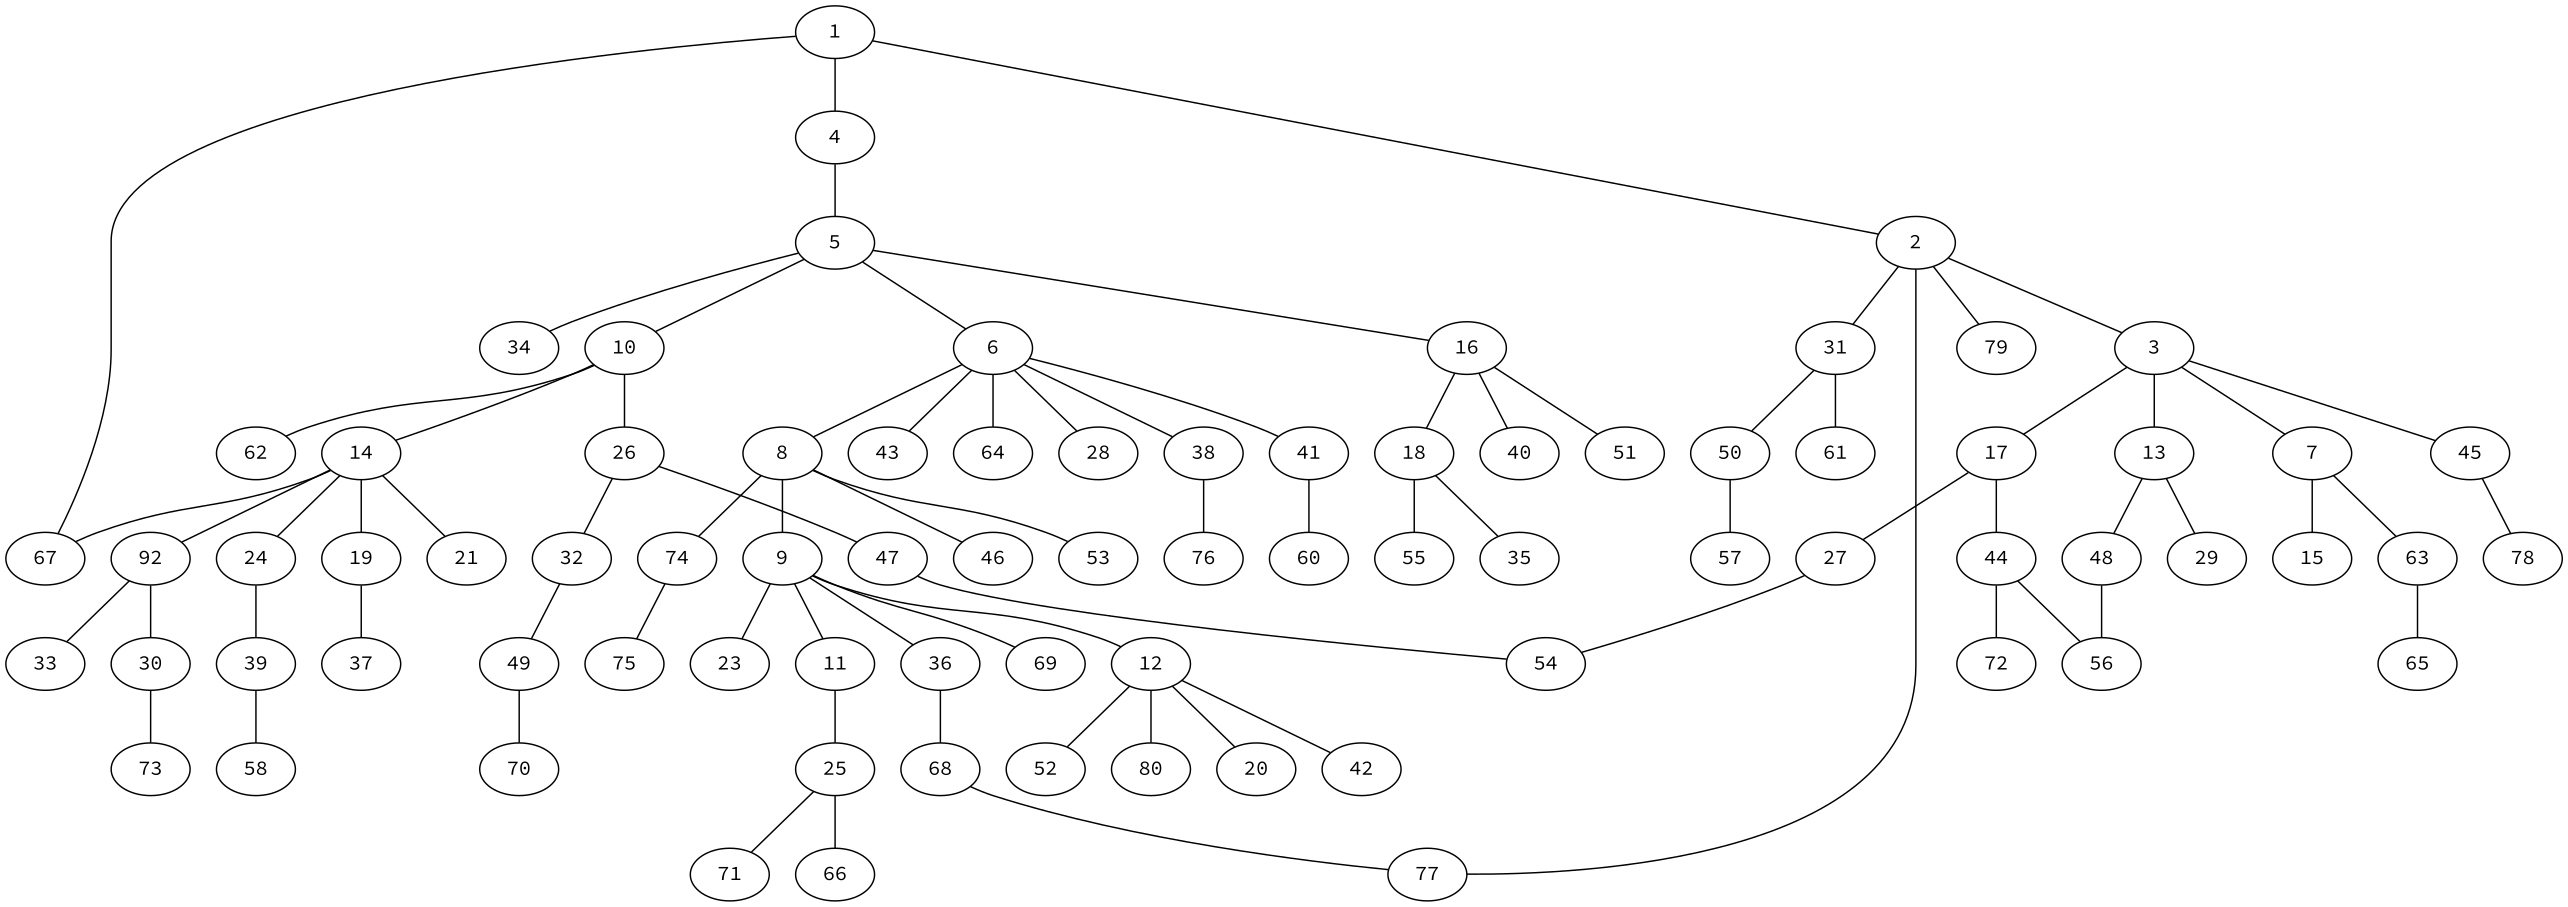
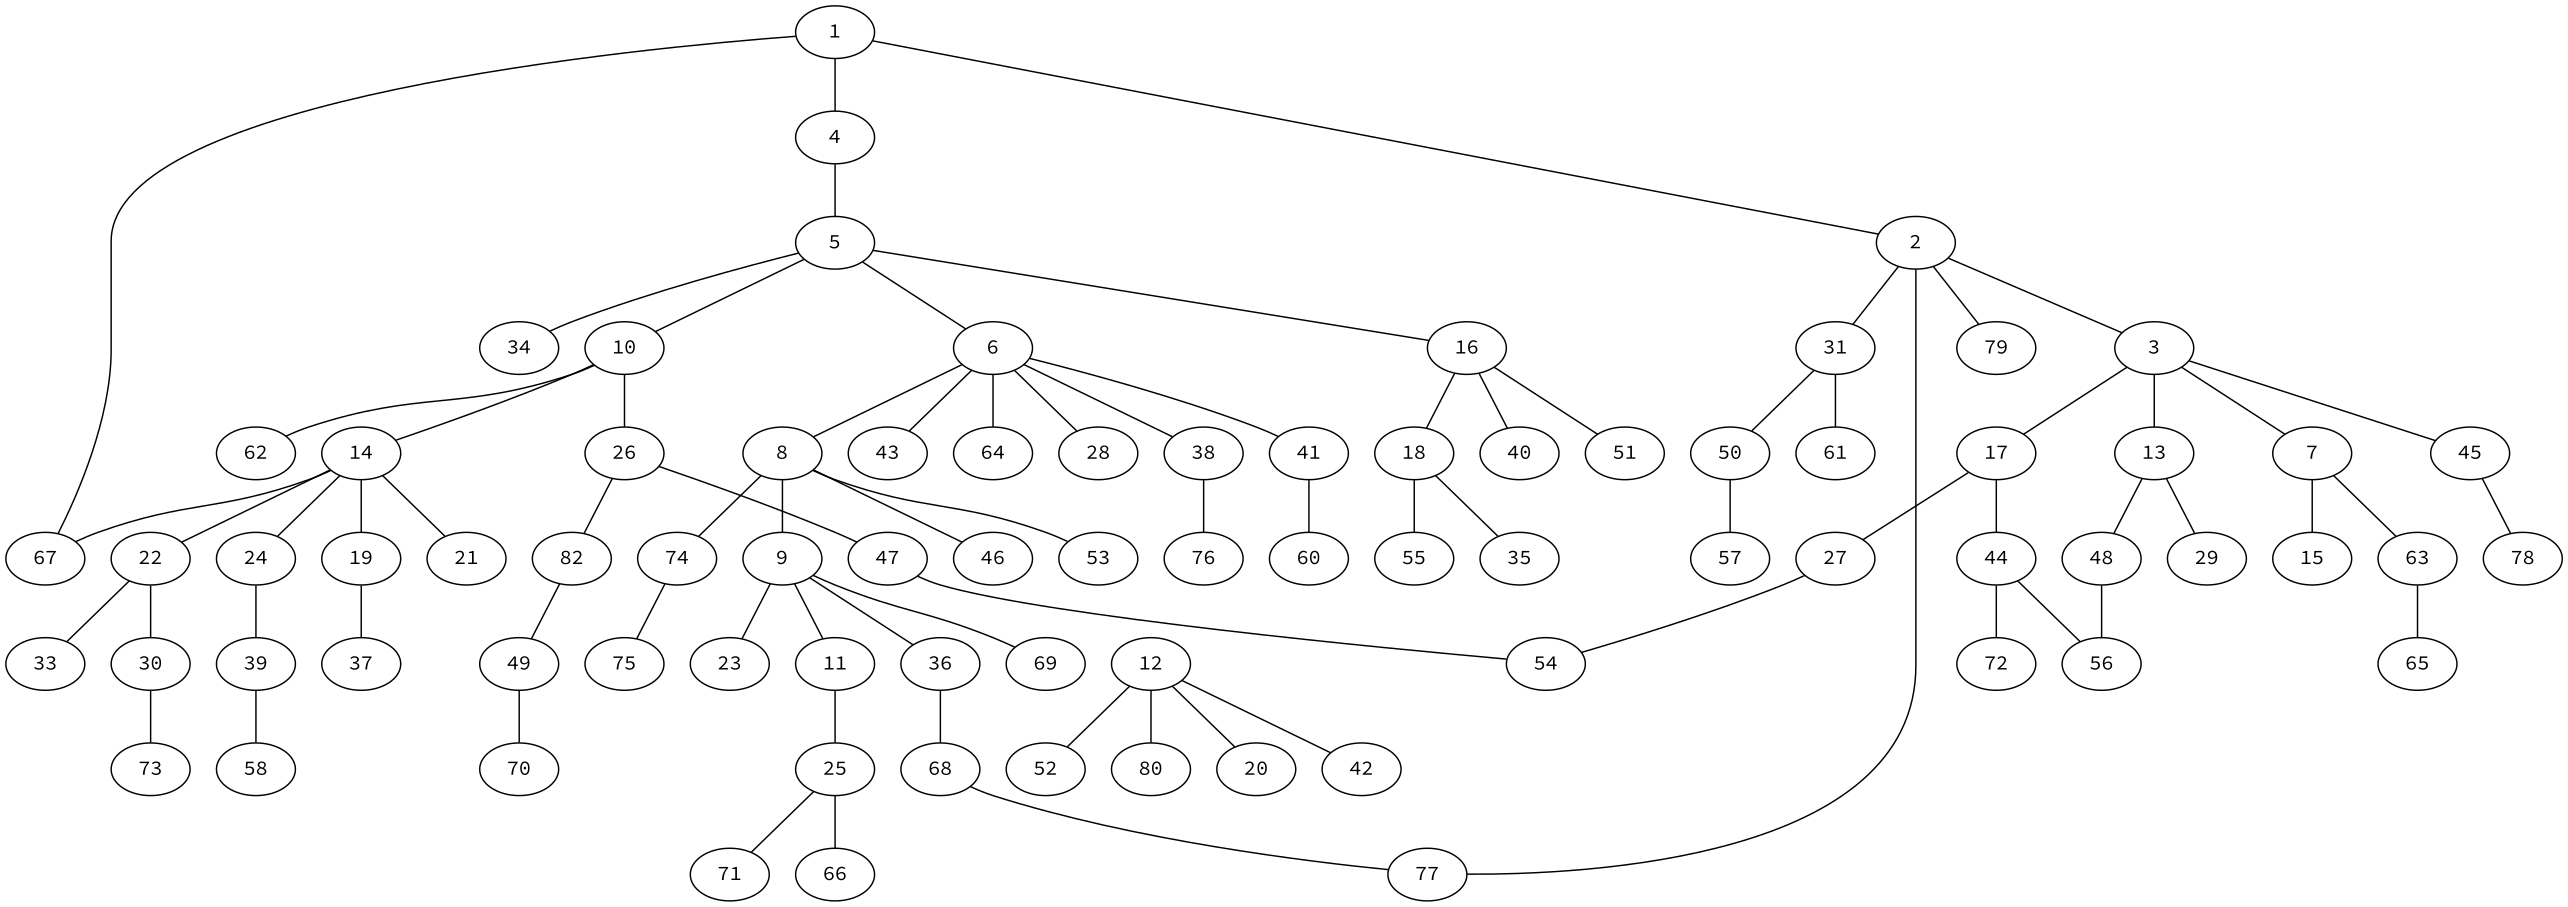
node "92": label "92" -> "22"
node "32": label "32" -> "82"
edge "9" -- "12": removed
